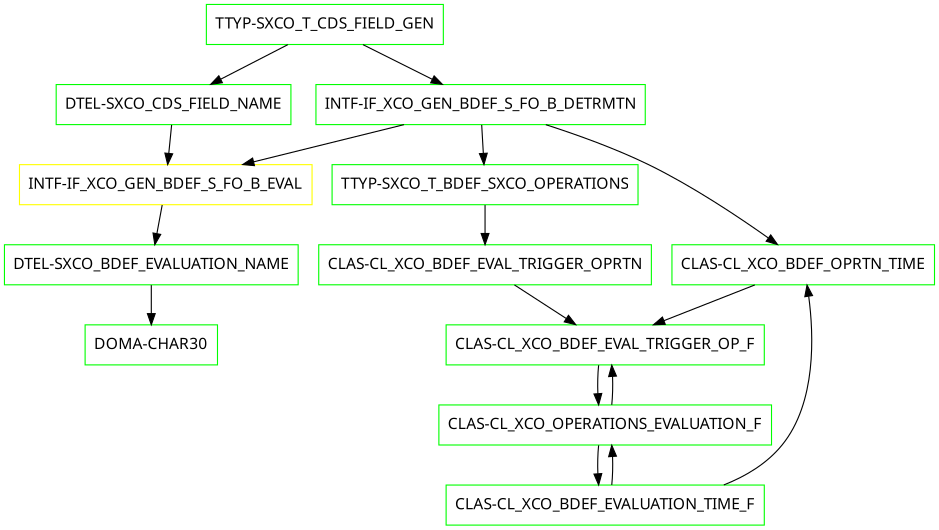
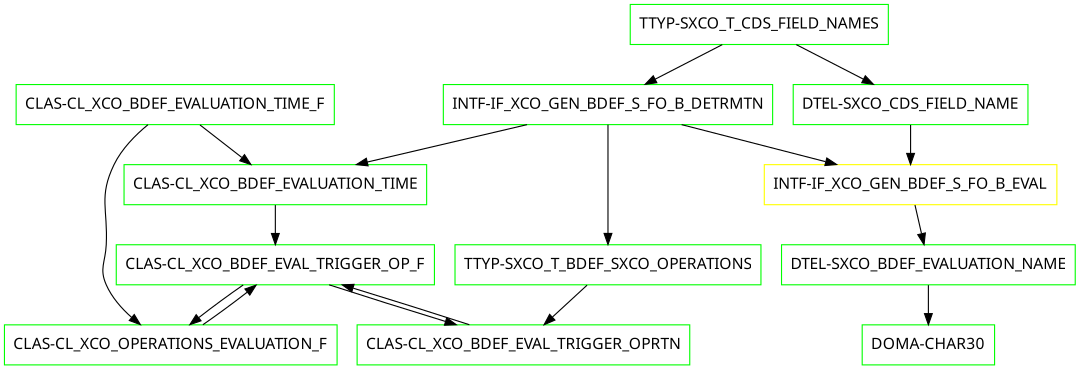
node "TTYP-SXCO_T_CDS_FIELD_GEN": label "TTYP-SXCO_T_CDS_FIELD_GEN" -> "TTYP-SXCO_T_CDS_FIELD_NAMES"
node "CLAS-CL_XCO_BDEF_OPRTN_TIME": label "CLAS-CL_XCO_BDEF_OPRTN_TIME" -> "CLAS-CL_XCO_BDEF_EVALUATION_TIME"
edge "CLAS-CL_XCO_BDEF_EVAL_TRIGGER_OP_F" -> "CLAS-CL_XCO_BDEF_EVAL_TRIGGER_OPRTN": added
edge "CLAS-CL_XCO_OPERATIONS_EVALUATION_F" -> "CLAS-CL_XCO_BDEF_EVALUATION_TIME_F": removed
